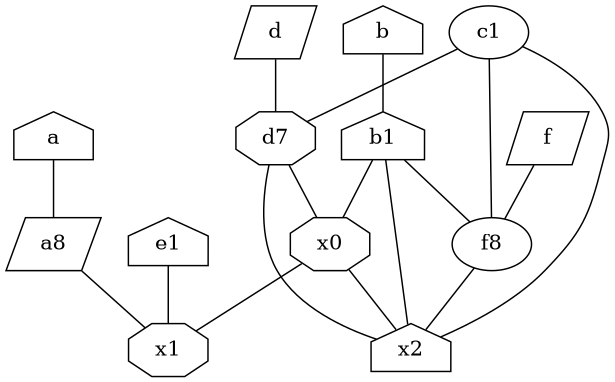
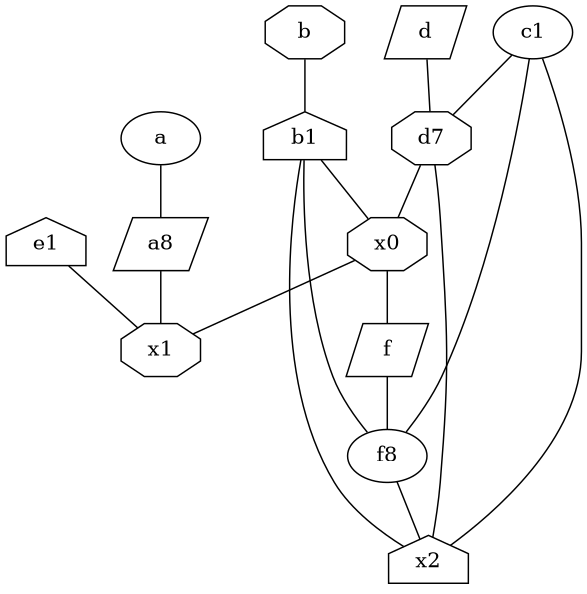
node "b": shape house -> octagon
node "a": shape house -> ellipse
edge "x0" -- "x2": now "x0" -- "f"
